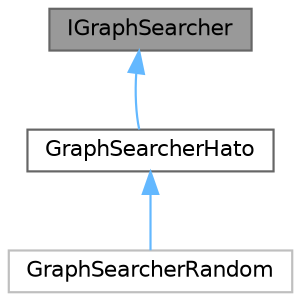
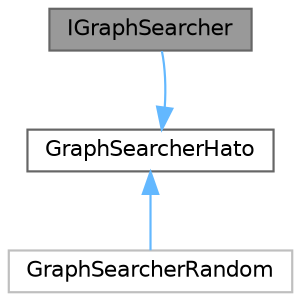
edge "GraphSearcherHato" -> "IGraphSearcher": reversed
